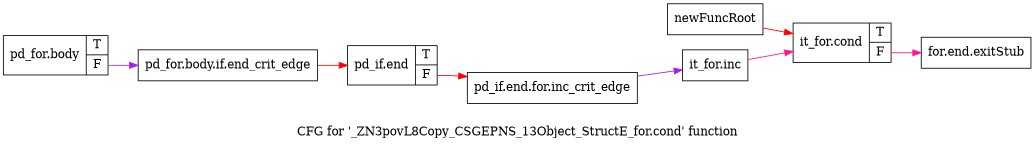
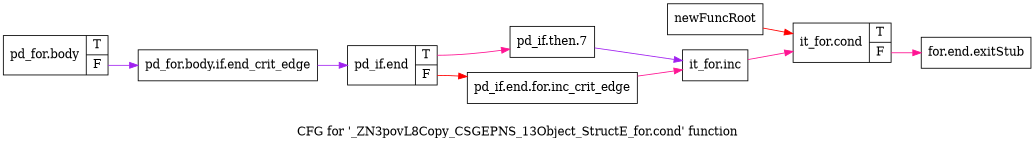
node "pd_if.then.7": added
edge "pd_for.body.if.end_crit_edge" -> "pd_if.end": color red -> purple
edge "pd_if.end.for.inc_crit_edge" -> "it_for.inc": color purple -> deeppink
